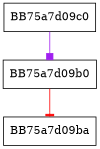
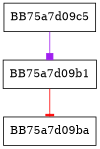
node "BB75a7d09c0": label "BB75a7d09c0" -> "BB75a7d09c5"
node "BB75a7d09b0": label "BB75a7d09b0" -> "BB75a7d09b1"
